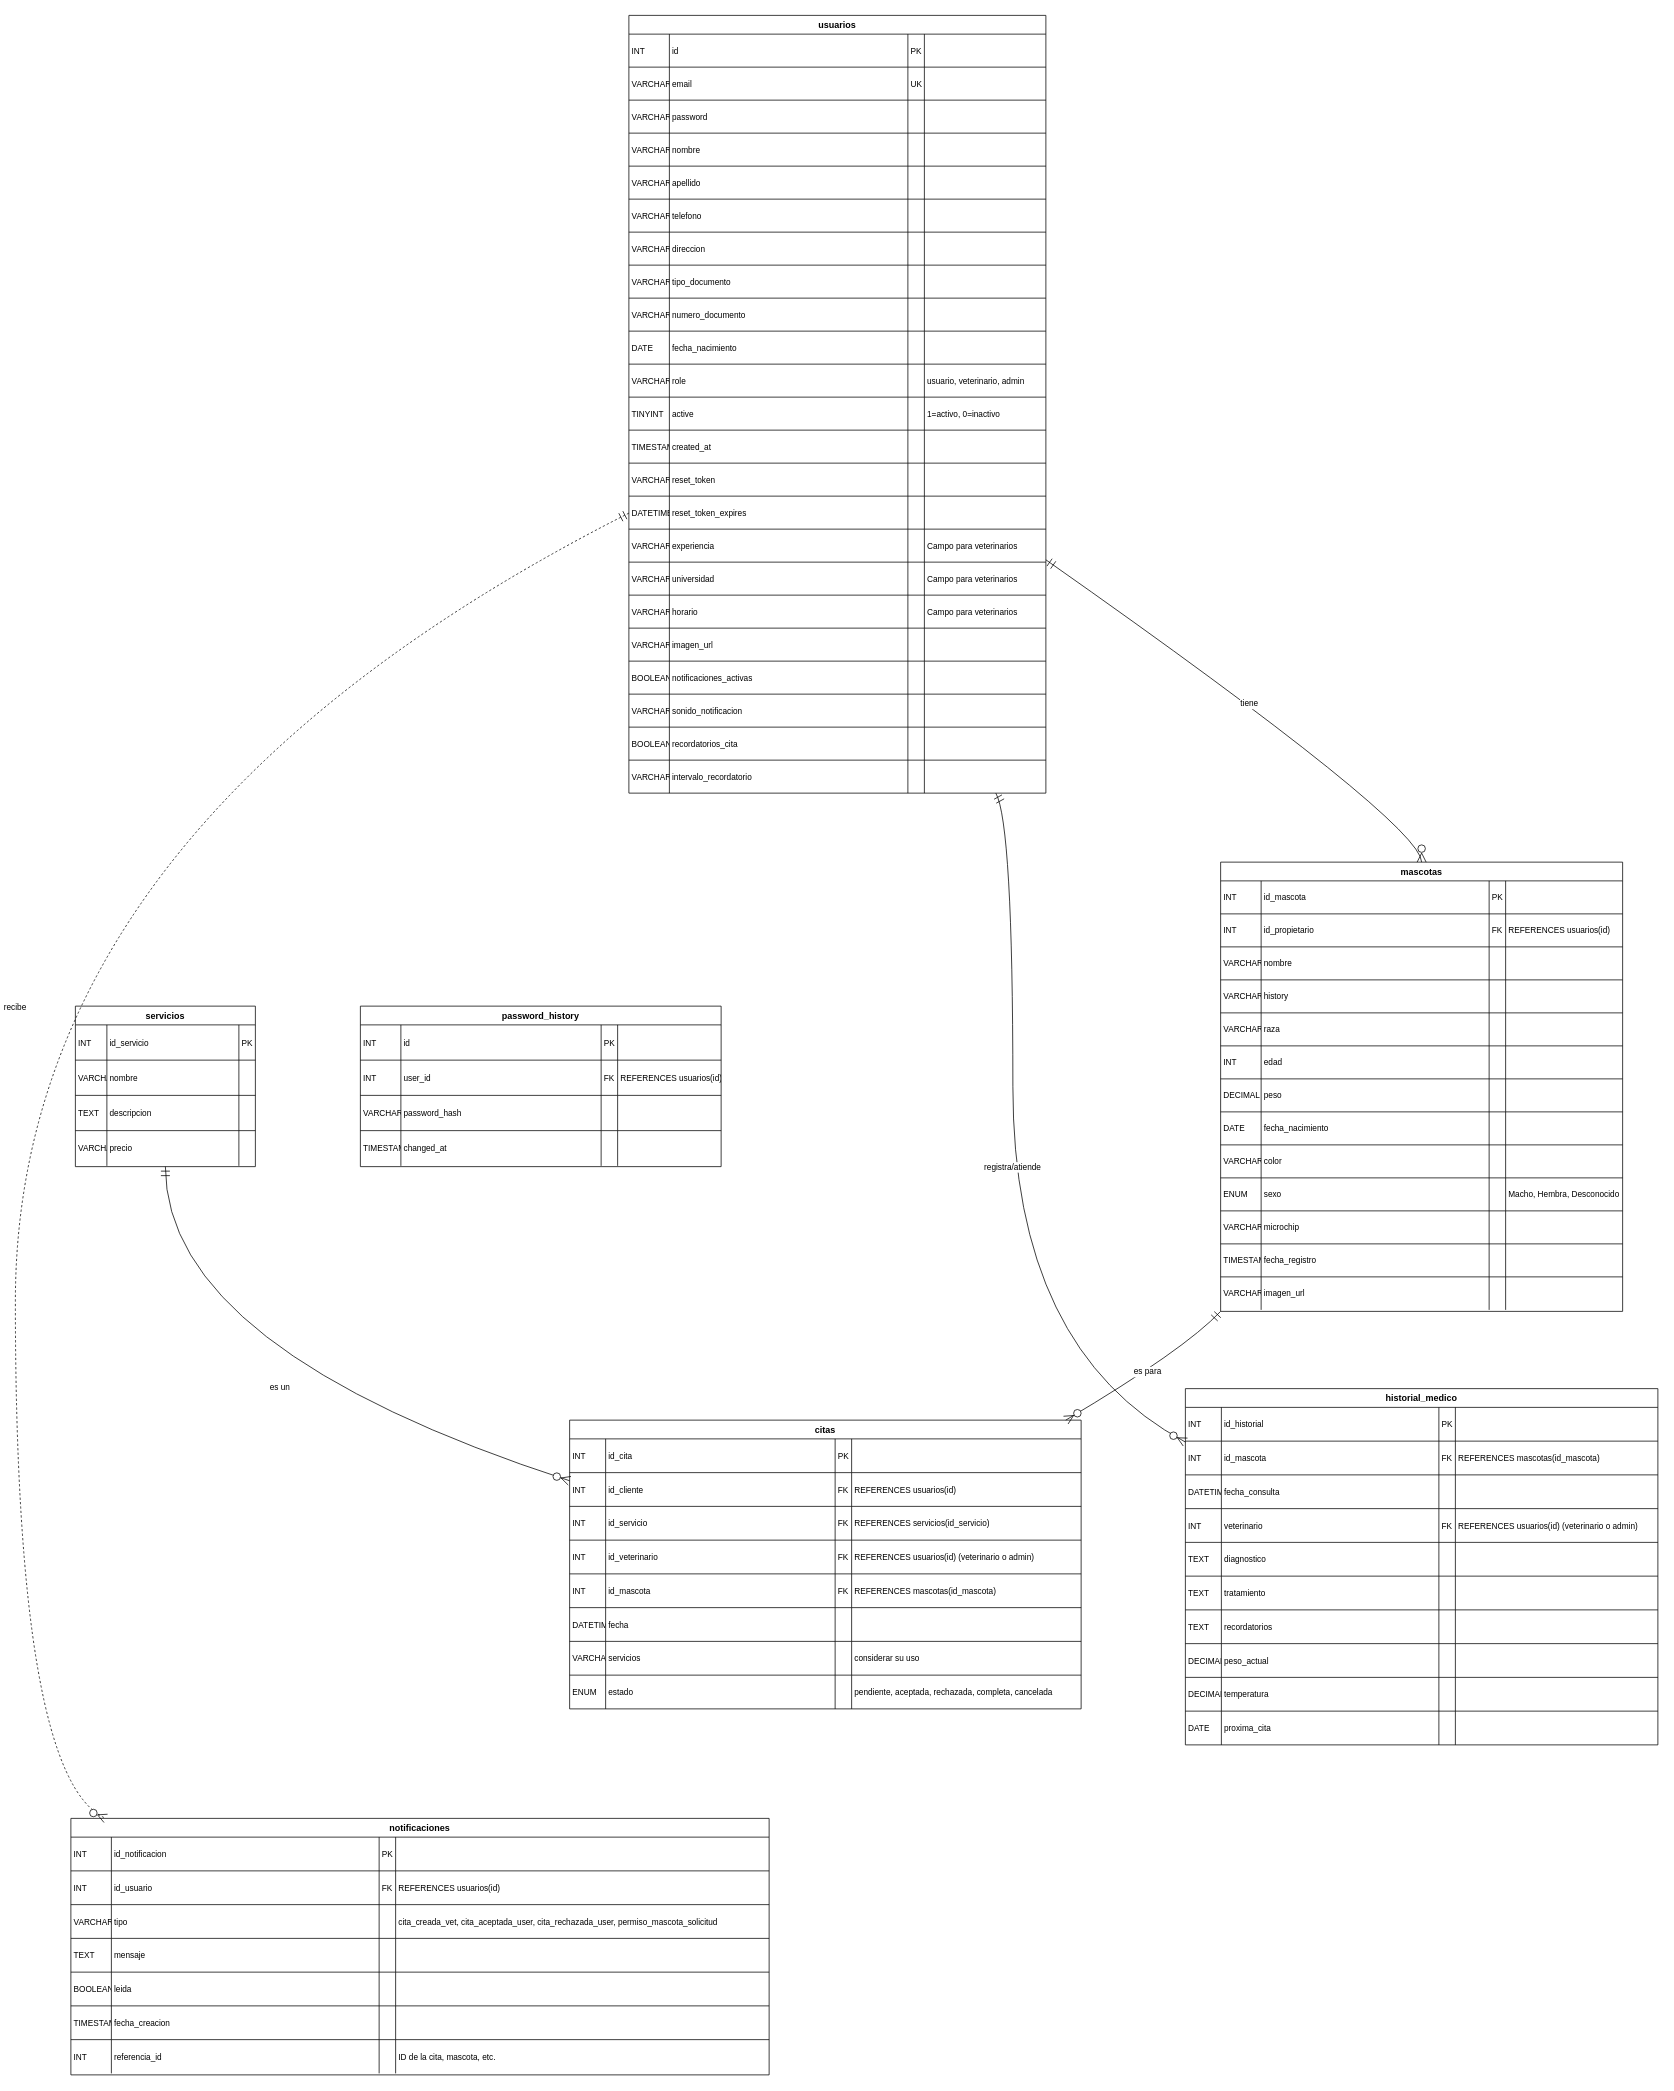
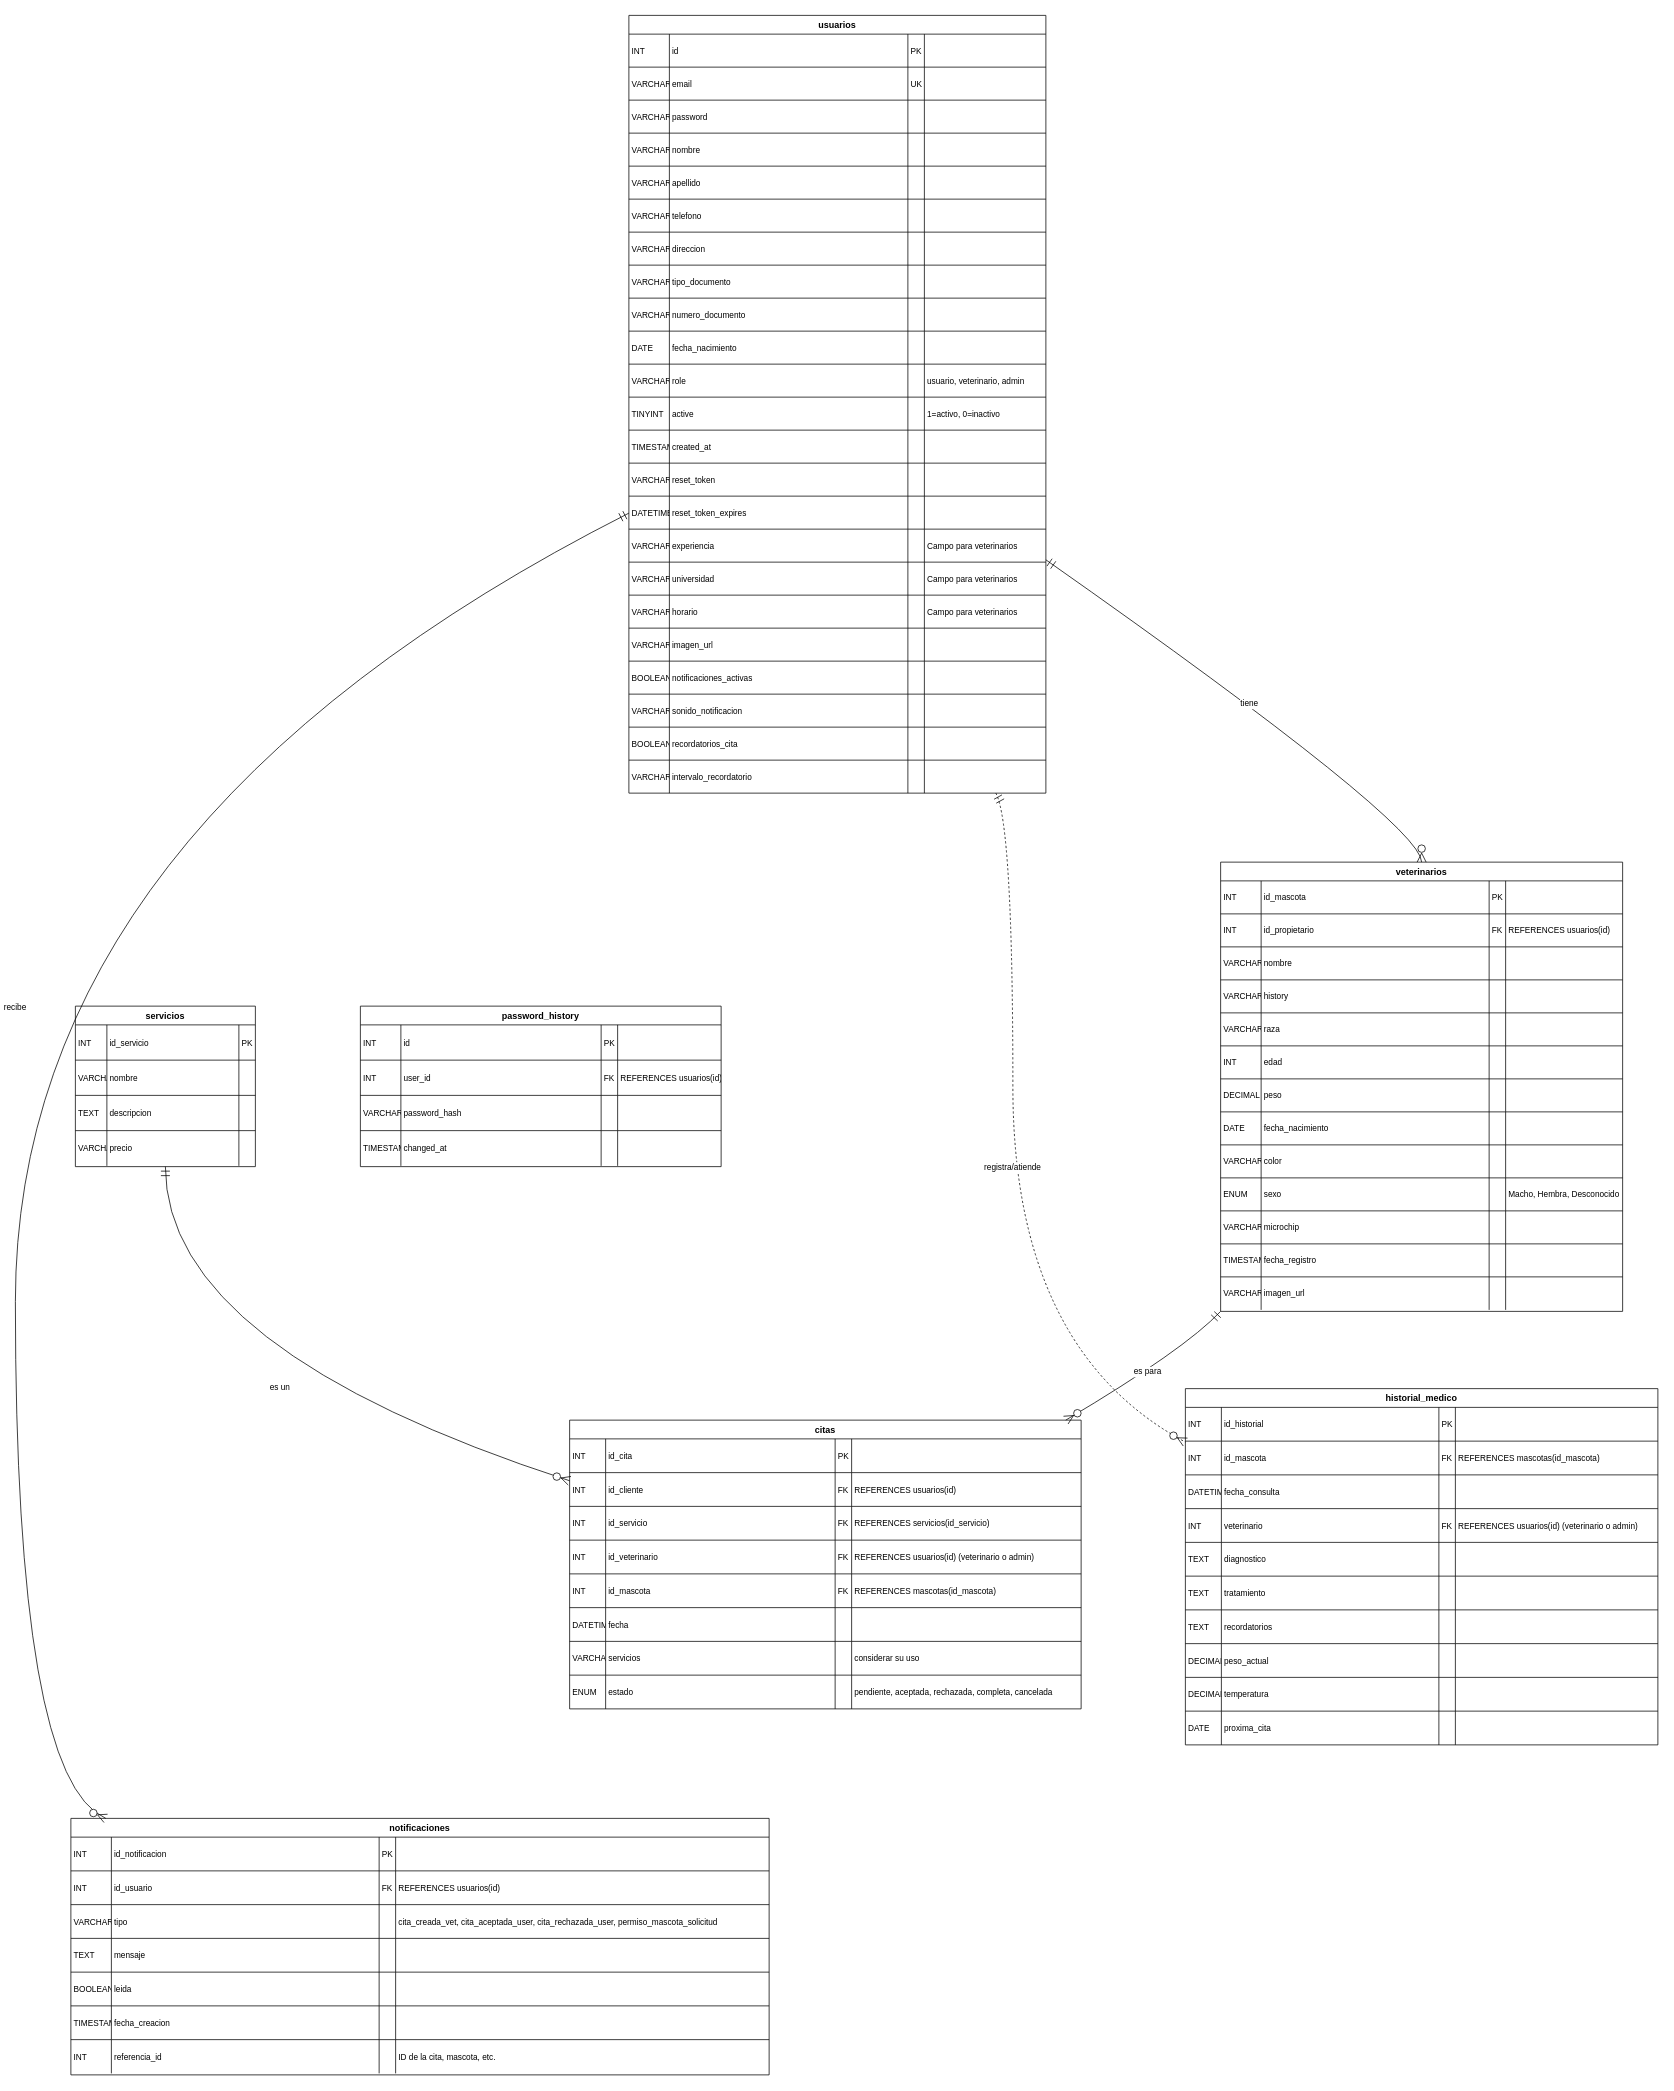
node "mascotas": label "mascotas" -> "veterinarios"
edge "usuarios" -- "historial_medico": style solid -> dashed
edge "usuarios" -- "notificaciones": style dashed -> solid
